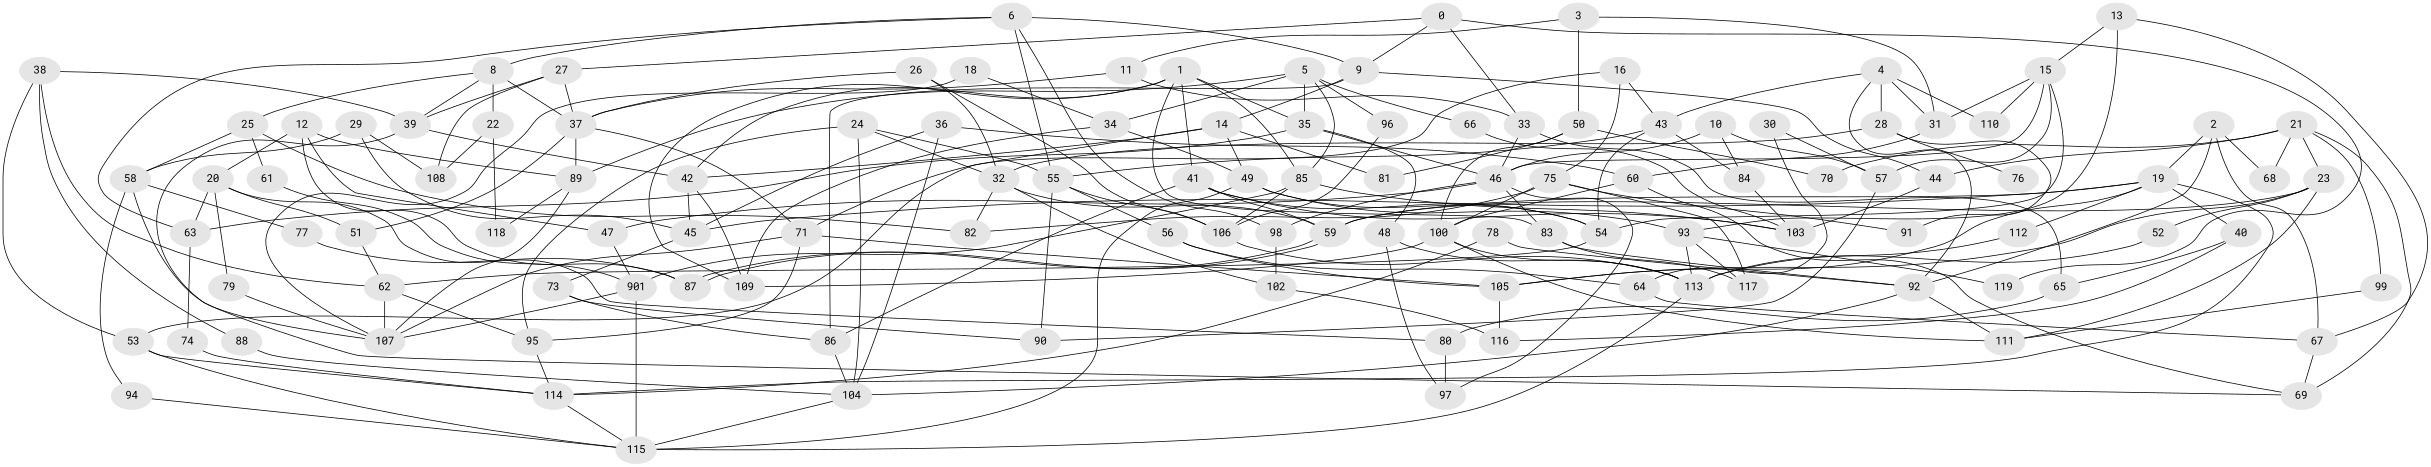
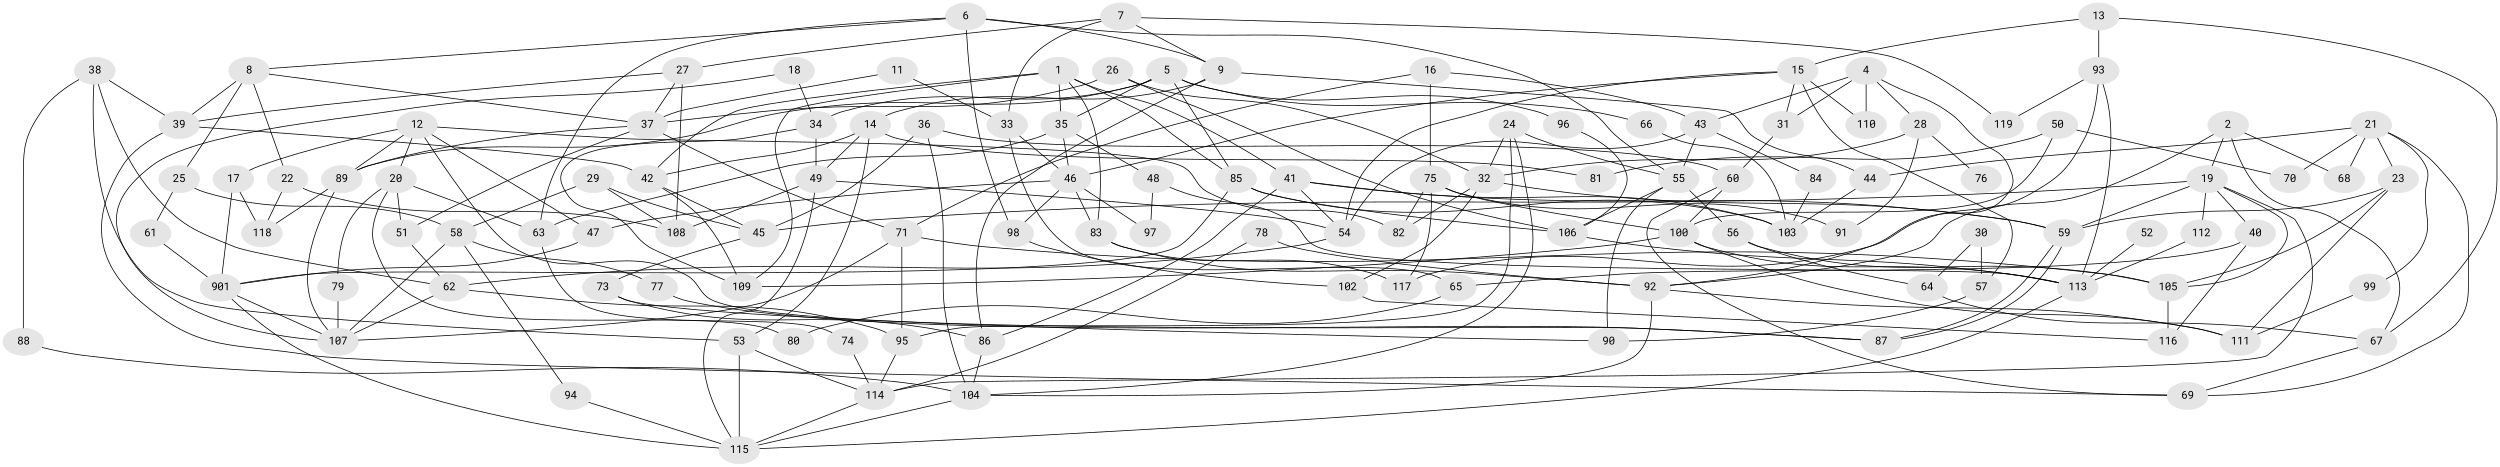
node "0": label "0" -> "7"
node "3": removed
node "10": removed
node "17": added
edge "23" -- "52": removed
edge "25" -- "82": now "12" -- "82"
edge "49" -- "93": now "49" -- "108"
edge "80" -- "97": removed
